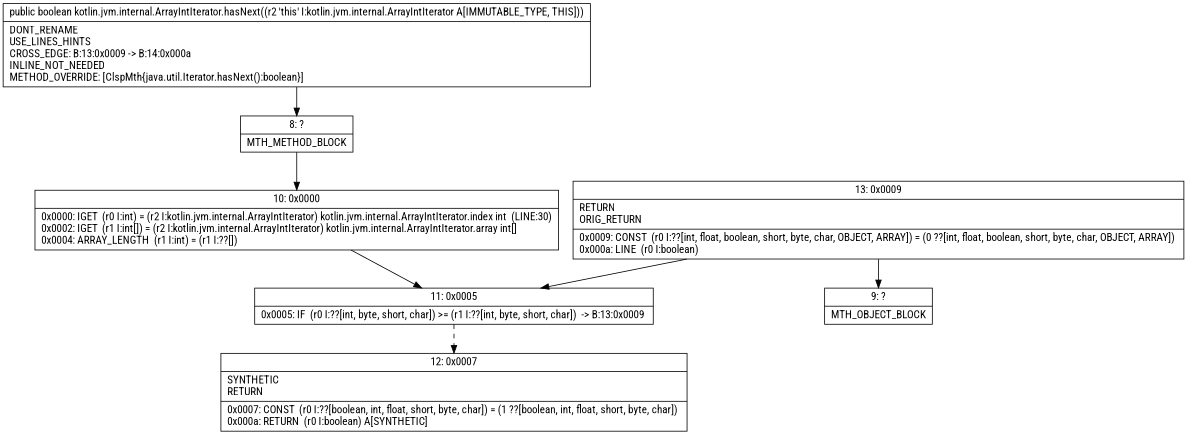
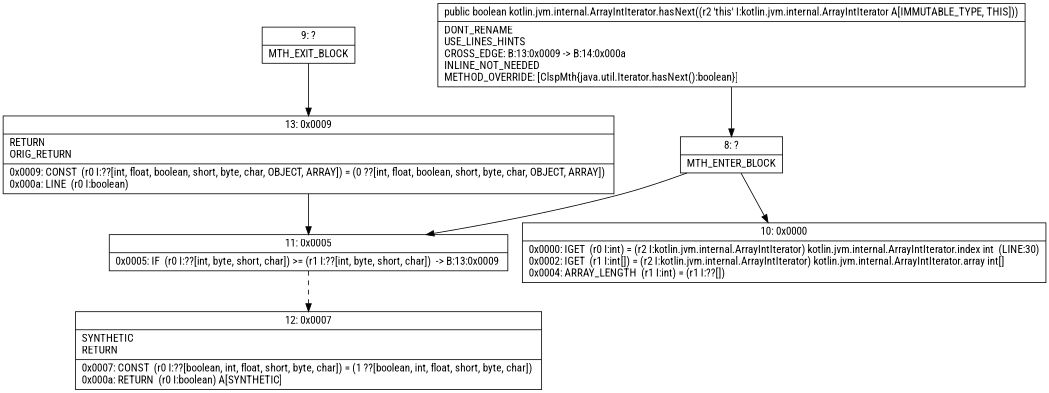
node "8: ?": text "MTH_METHOD_BLOCK" -> "MTH_ENTER_BLOCK"
edge "10: 0x0000" -> "11: 0x0005": now "8: ?" -> "11: 0x0005"
edge "13: 0x0009" -> "9: ?": reversed
node "9: ?": text "MTH_OBJECT_BLOCK" -> "MTH_EXIT_BLOCK"
